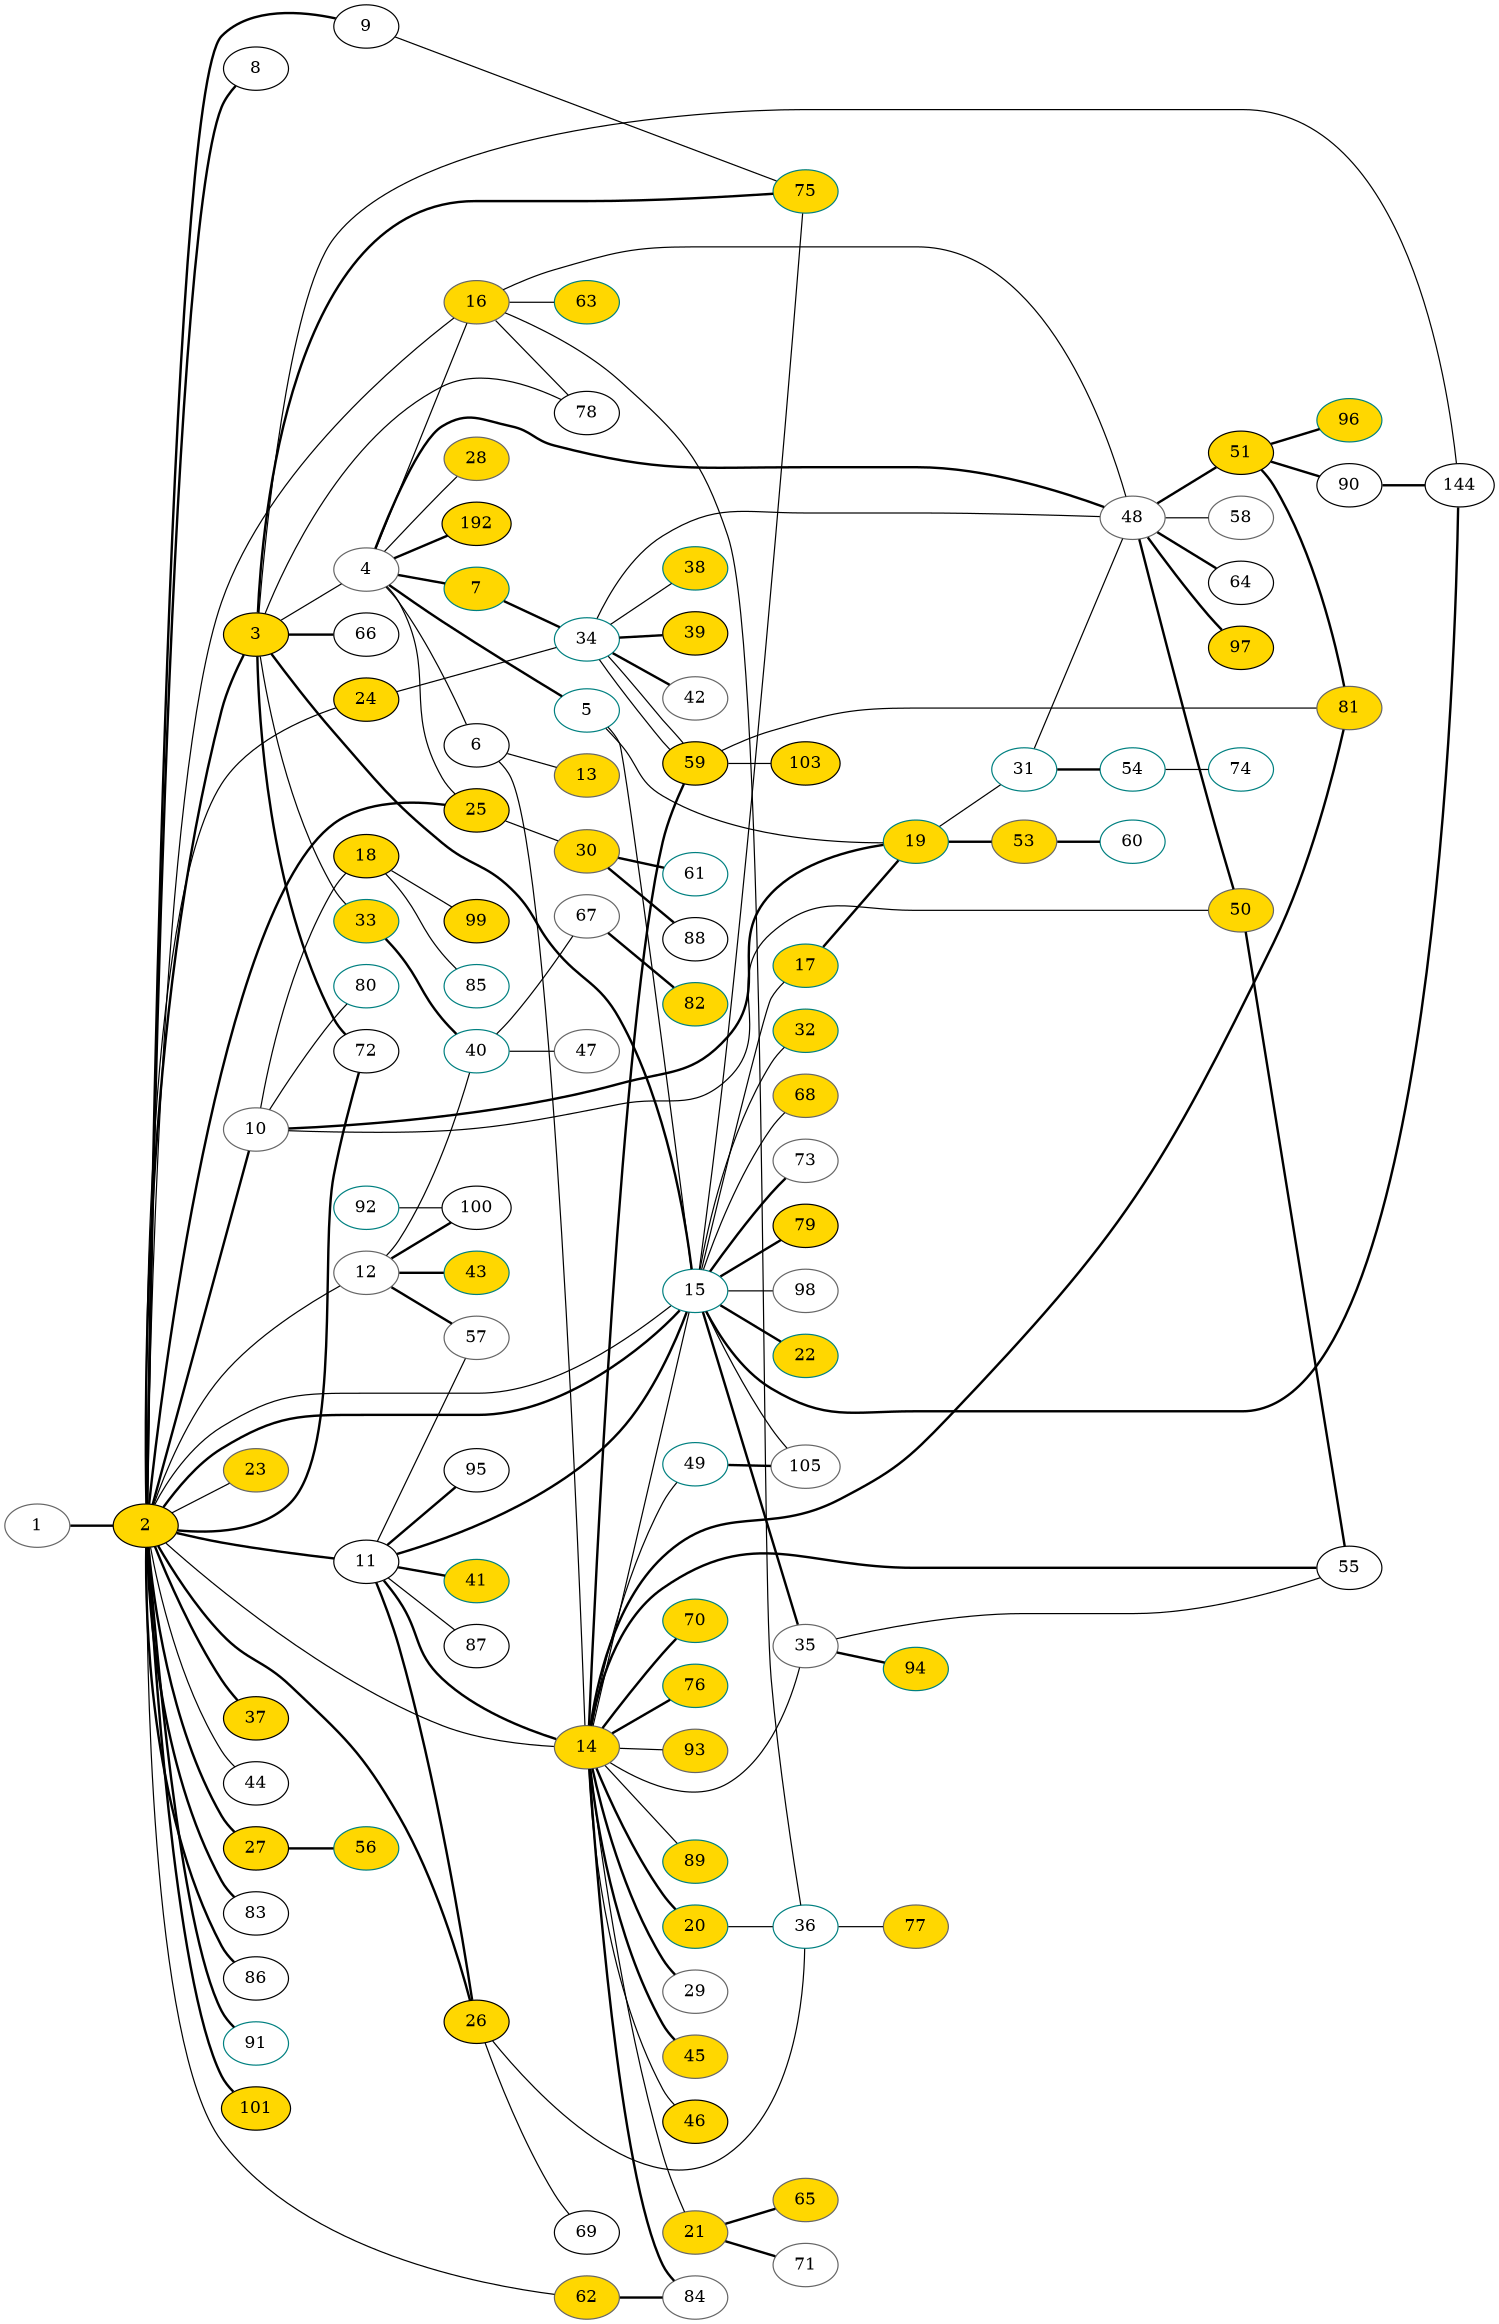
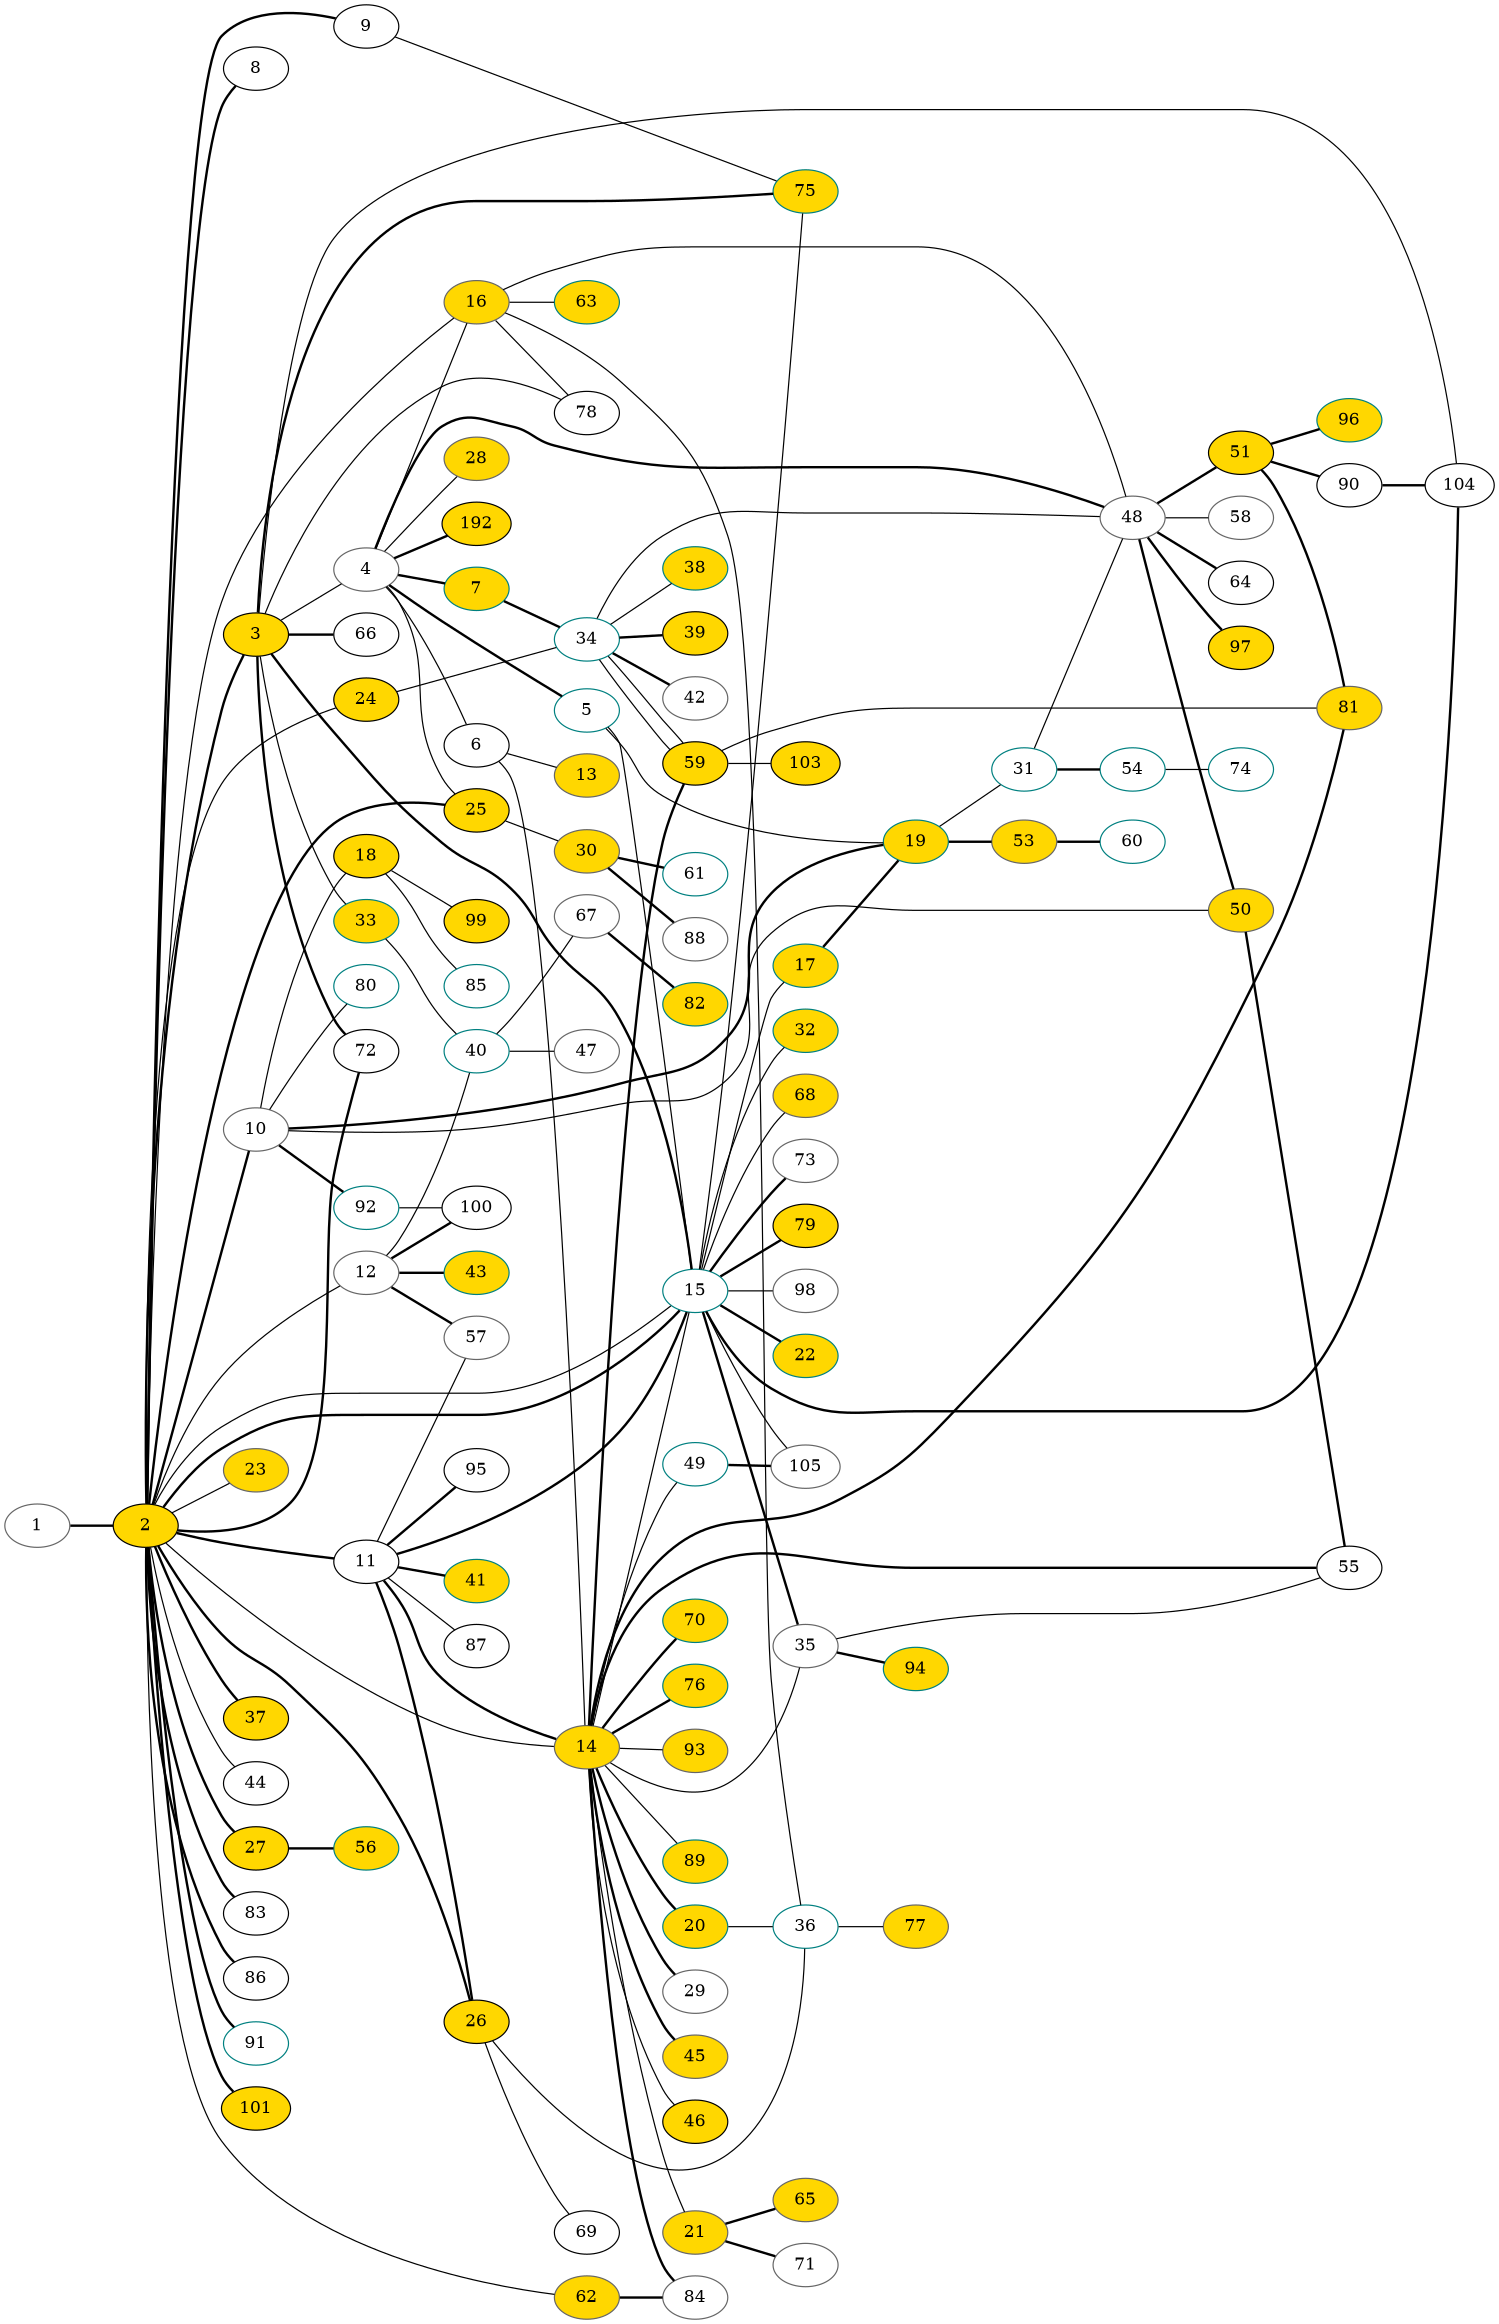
node "144": label "144" -> "104"
node "88": color black -> gray40
edge "33" -- "40": style bold -> solid
edge "10" -- "92": added
